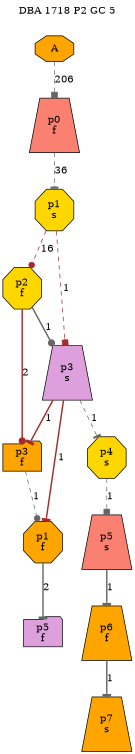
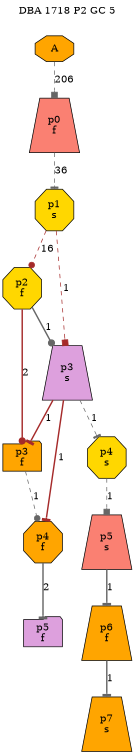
node "p1 f": label "p1 f" -> "p4 f"
